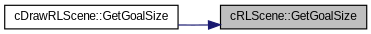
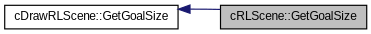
edge "cDrawRLScene::GetGoalSize" -> "cRLScene::GetGoalSize": reversed
